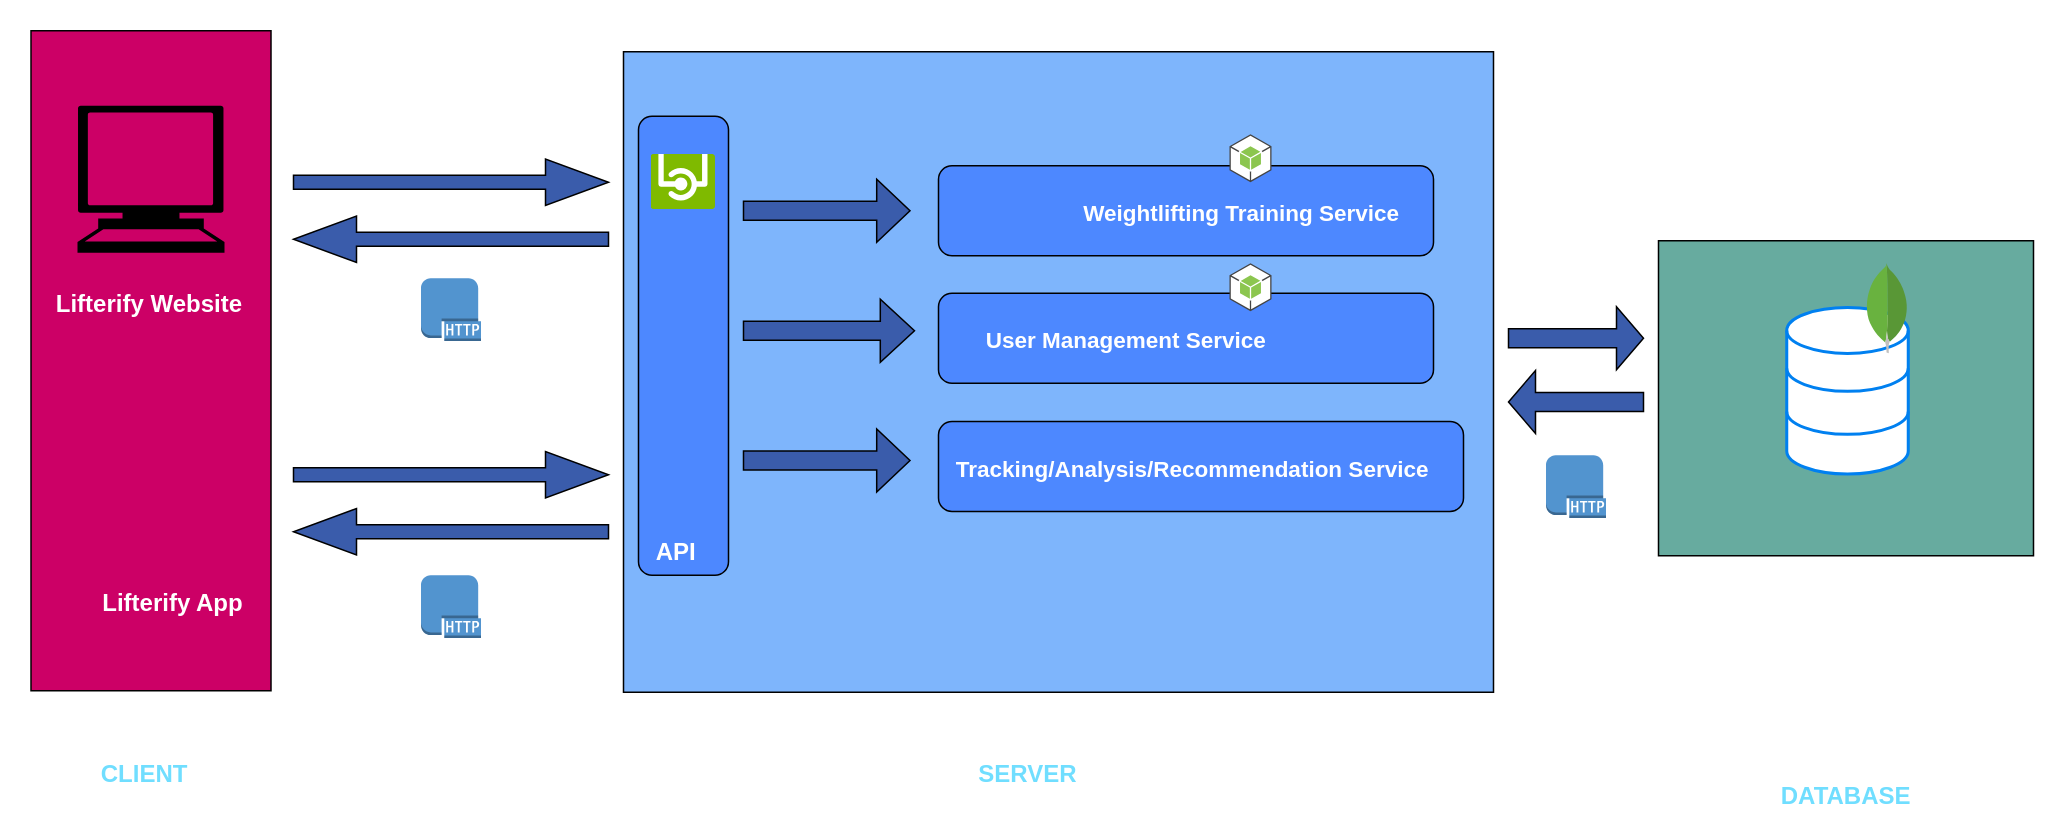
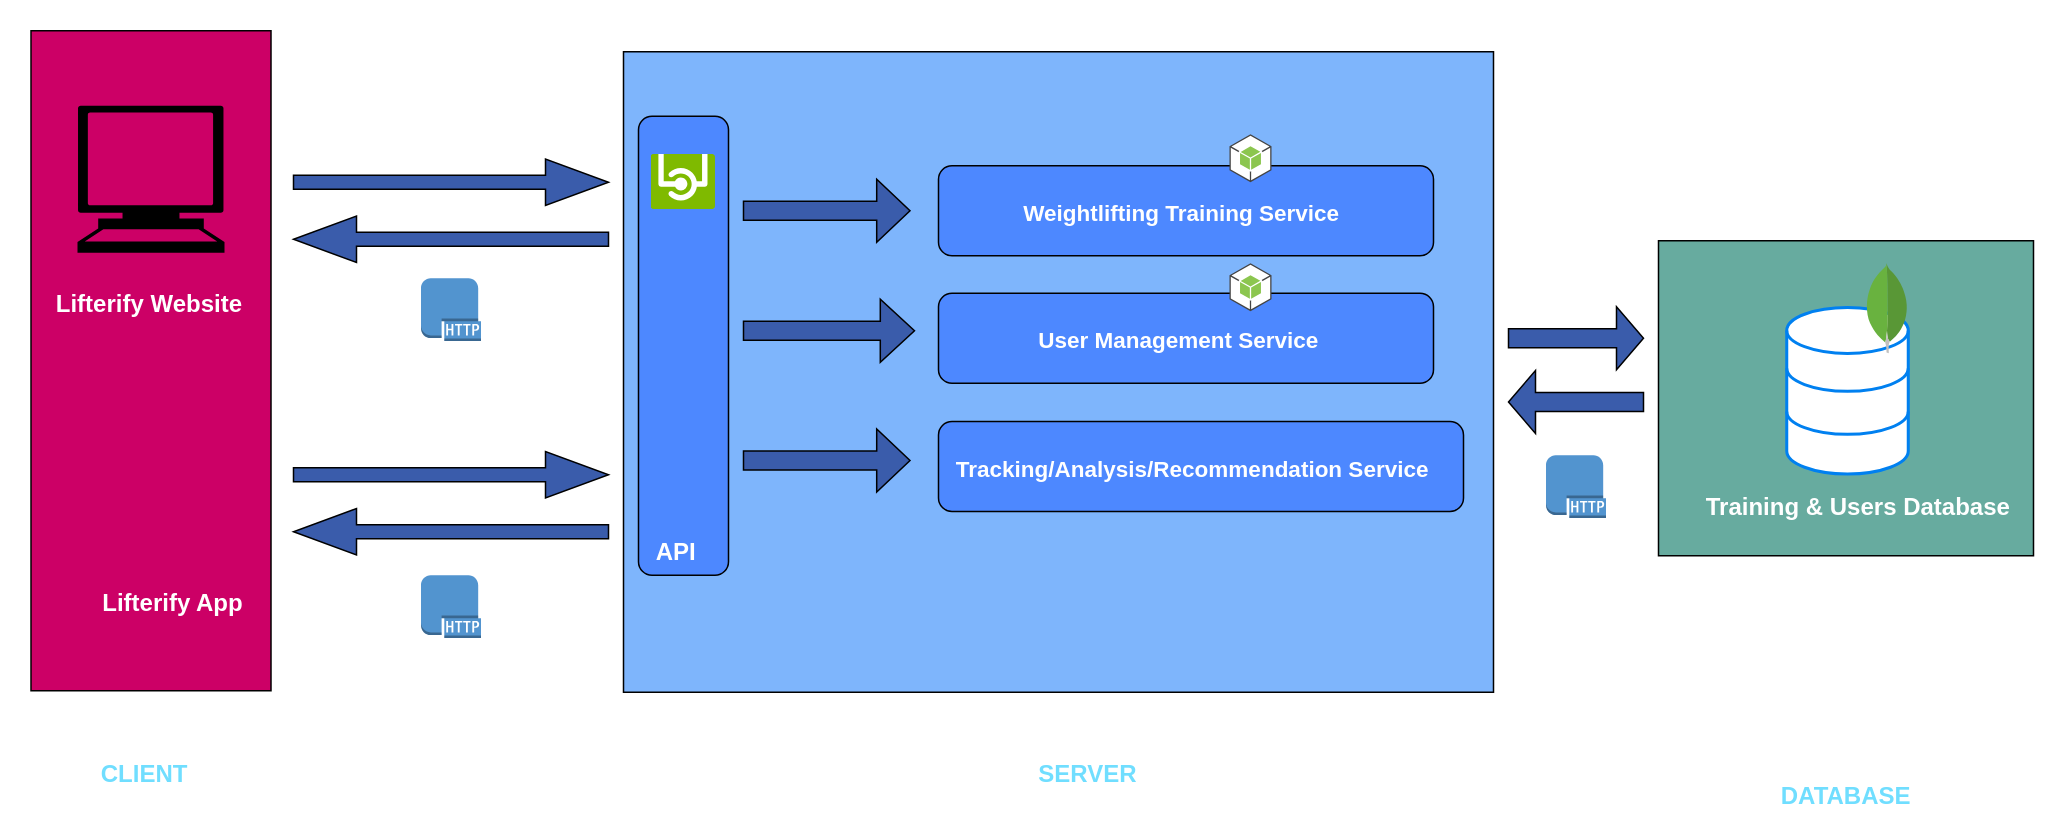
node "Weightlifting Training Service": moved (1246, 211) -> (1186, 211)
node "User Management Service": moved (1133, 338) -> (1186, 338)
node "Training & Users Database": added
node "SERVER": moved (1036, 770) -> (1096, 770)
